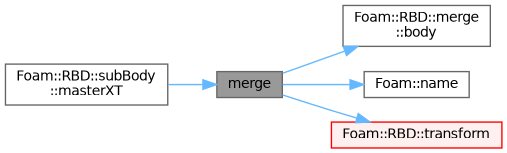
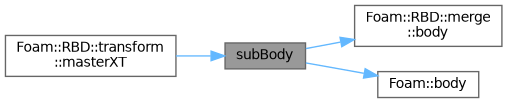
node "Foam::RBD::subBody ::masterXT": label "Foam::RBD::subBody ::masterXT" -> "Foam::RBD::transform ::masterXT"
node "merge": label "merge" -> "subBody"
node "Foam::name": label "Foam::name" -> "Foam::body"
node "Foam::RBD::transform": removed
